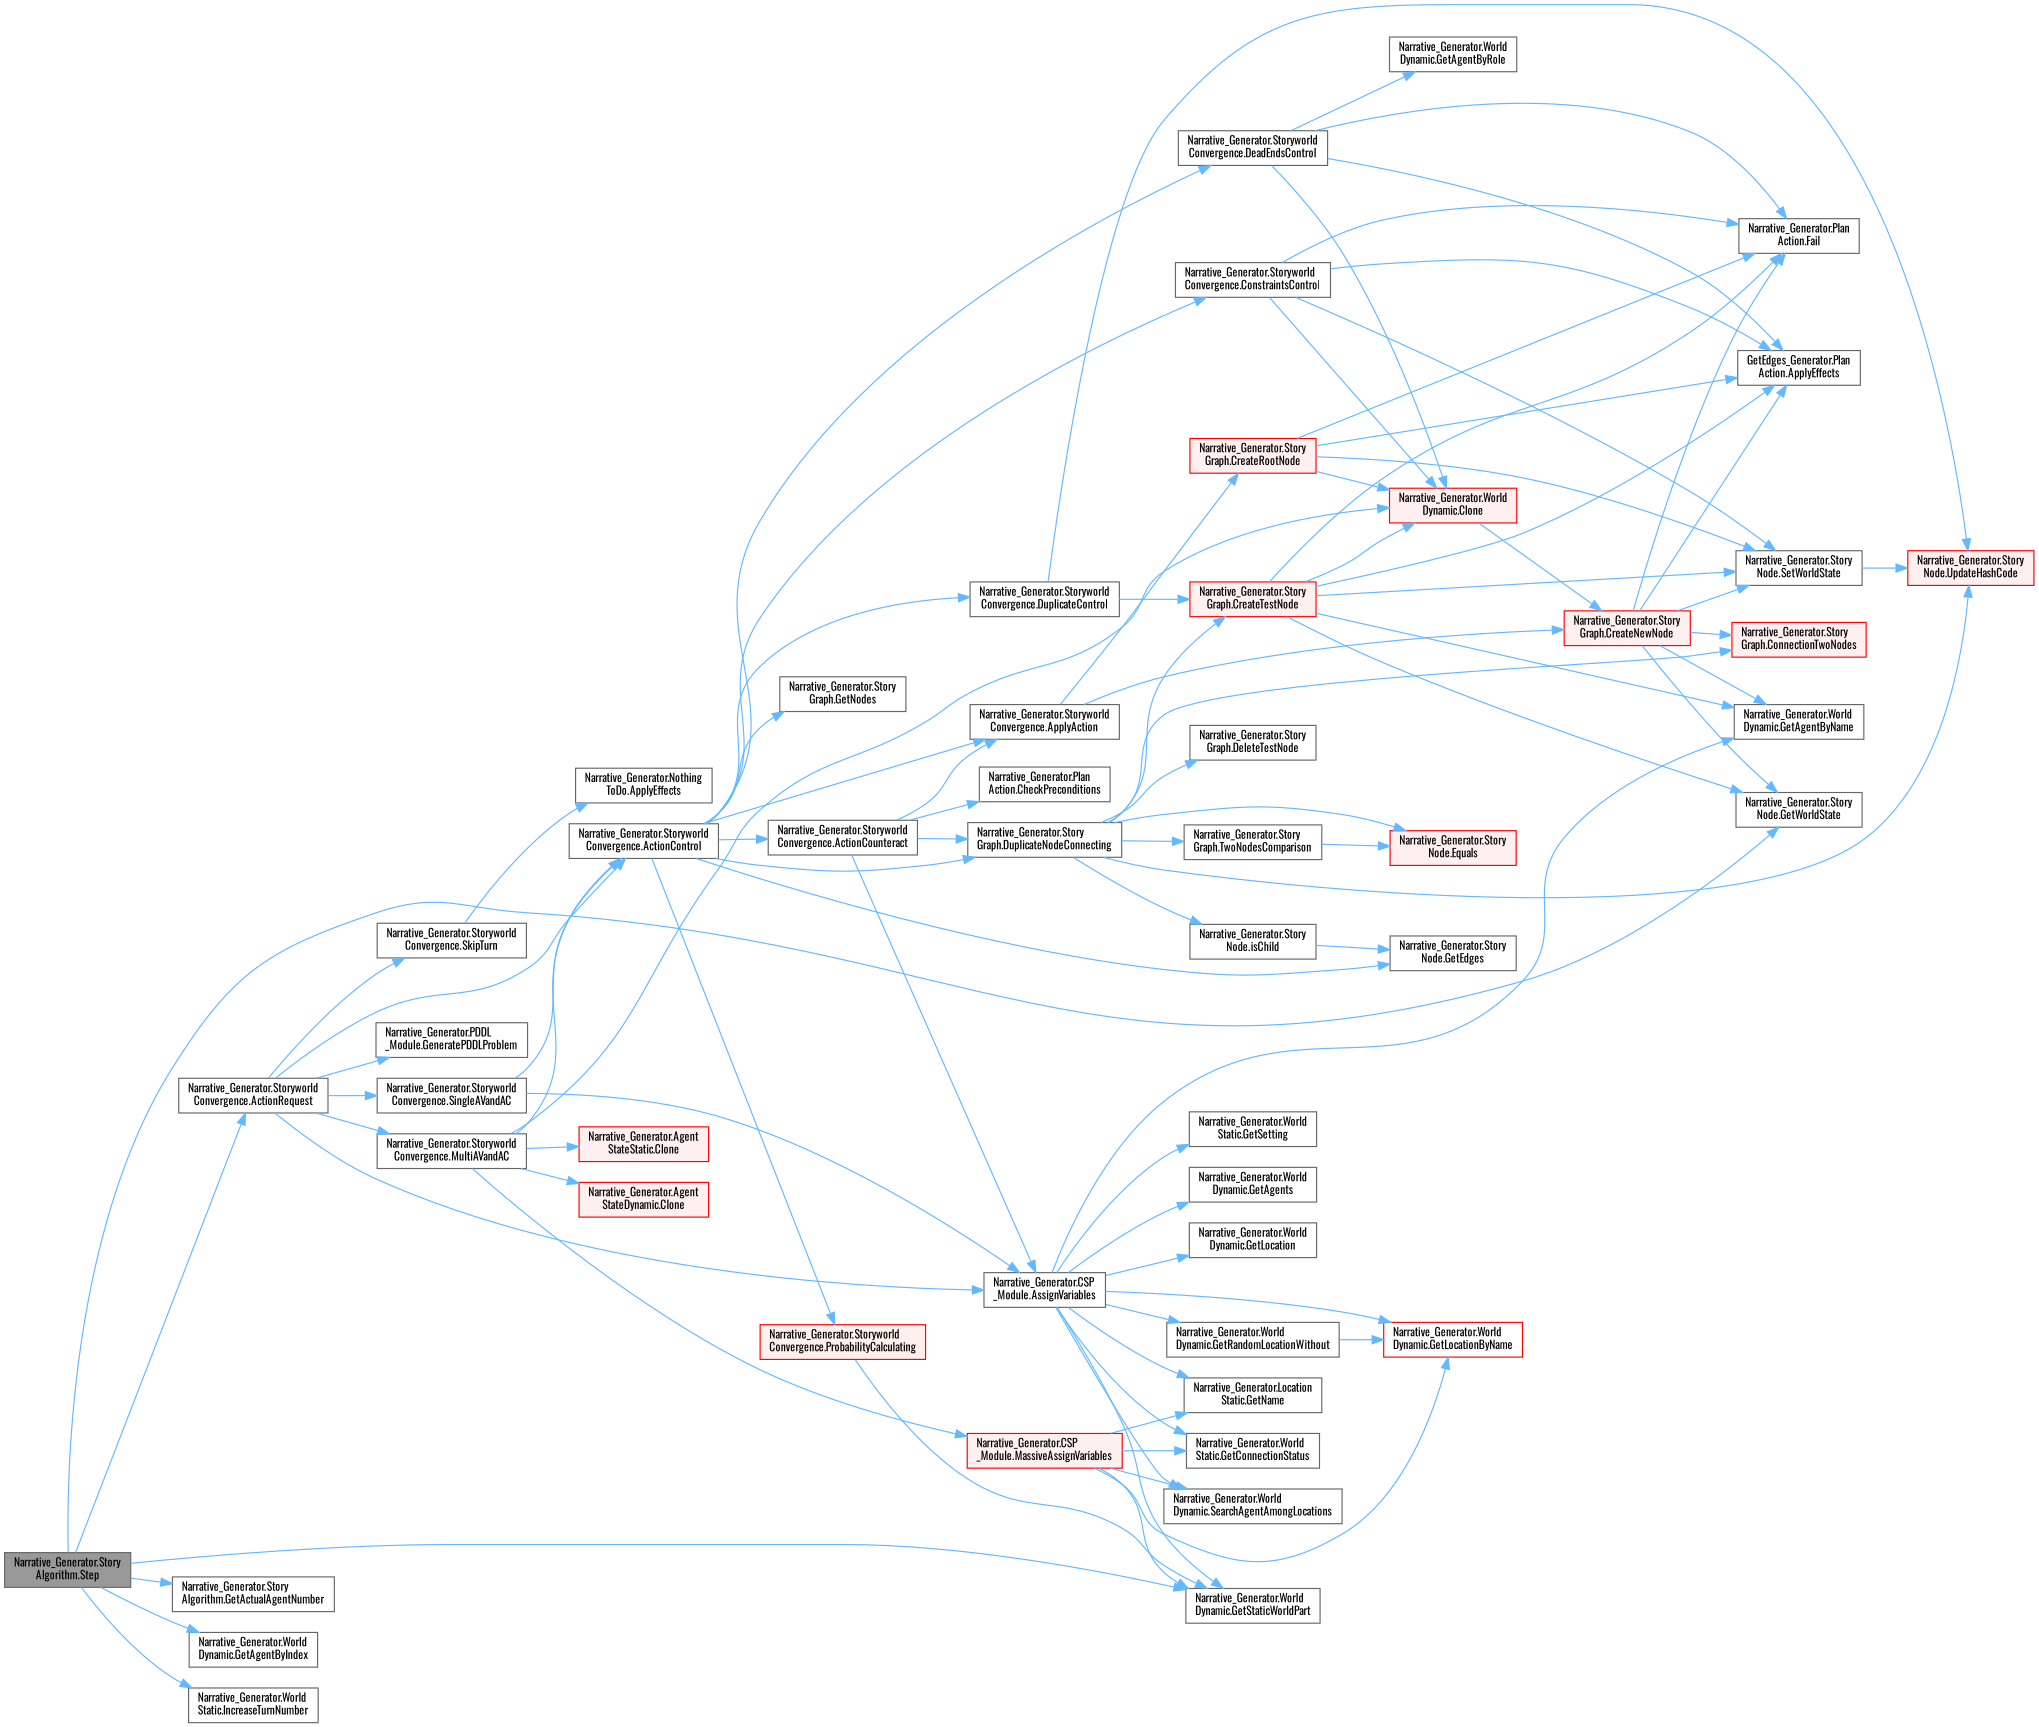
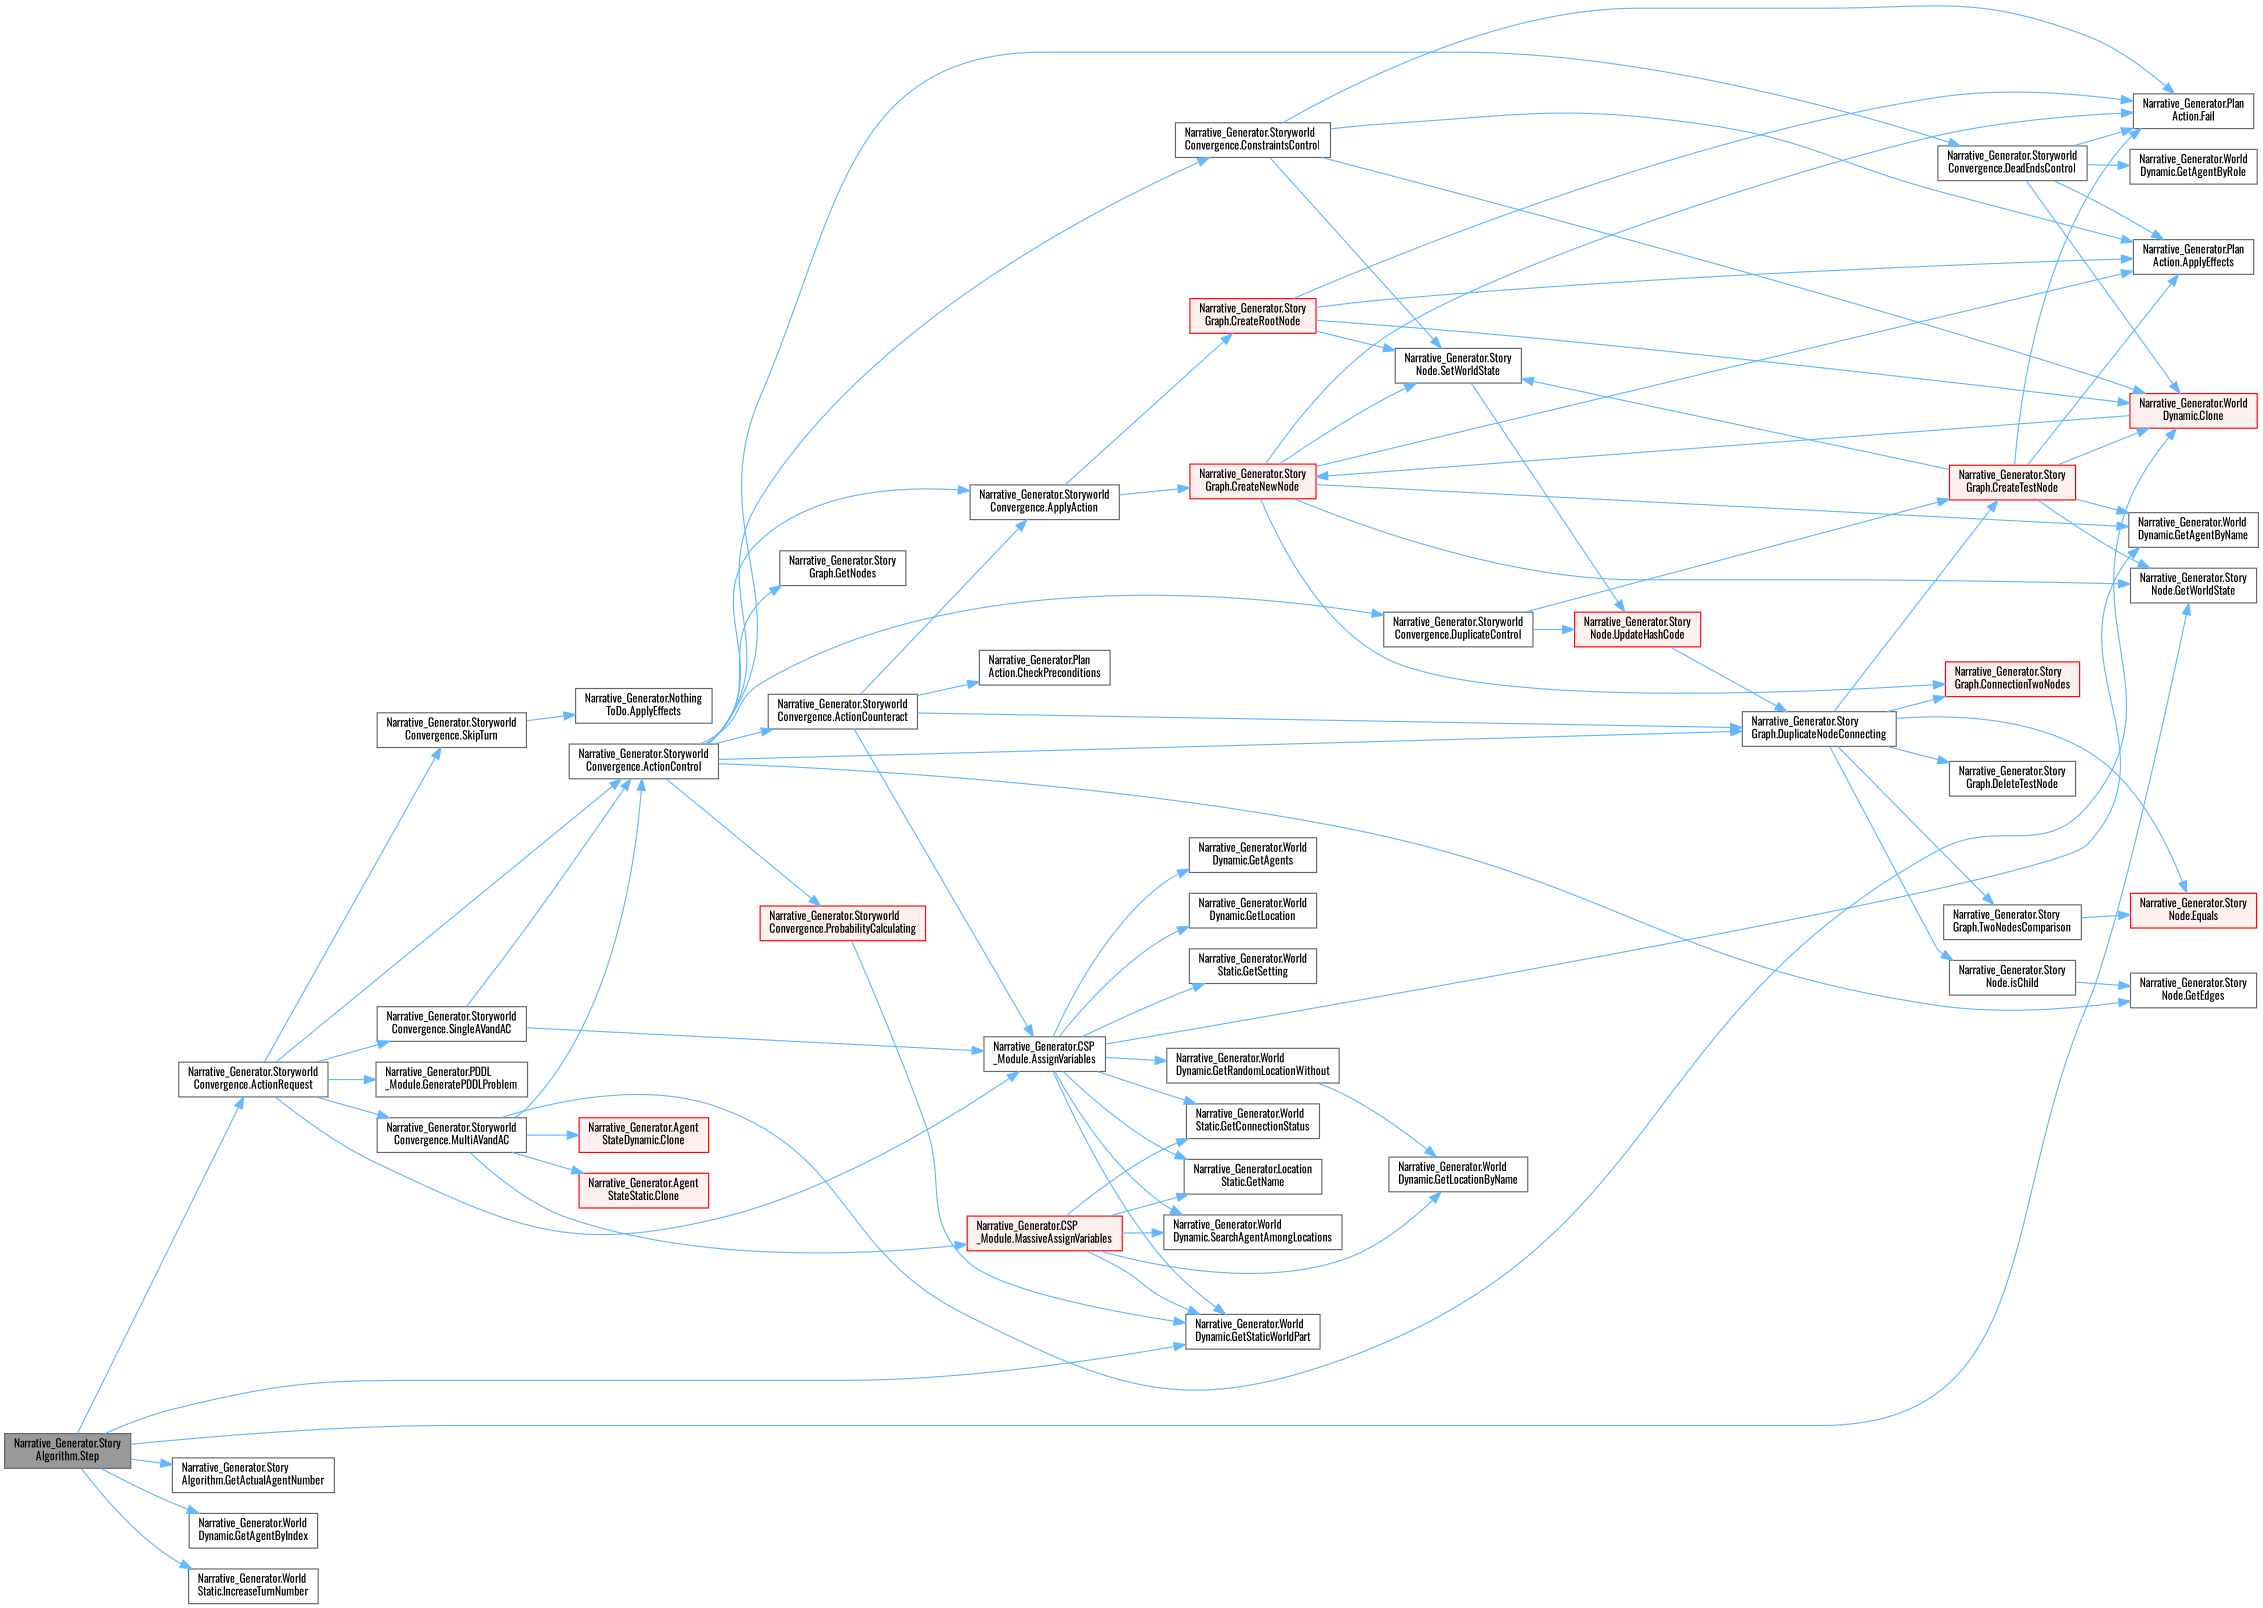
node "GetEdges_Generator.Plan Action.ApplyEffects": label "GetEdges_Generator.Plan Action.ApplyEffects" -> "Narrative_Generator.Plan Action.ApplyEffects"
edge "Narrative_Generator.Story Graph.DuplicateNodeConnecting" -> "Narrative_Generator.Story Node.UpdateHashCode": reversed
edge "Narrative_Generator.CSP _Module.AssignVariables" -> "Narrative_Generator.World Dynamic.GetLocationByName": removed
node "Narrative_Generator.World Dynamic.GetLocationByName": color red -> grey40
